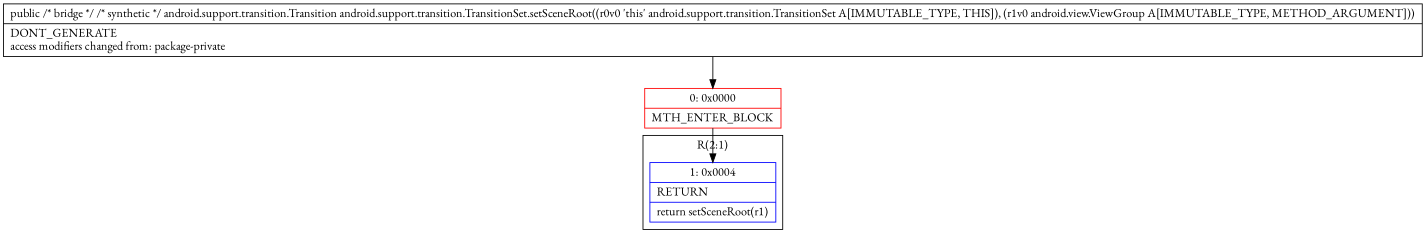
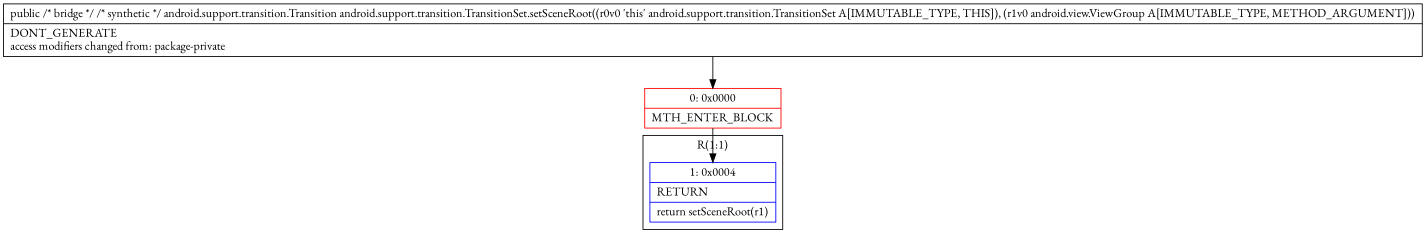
cluster "R(2:1)": label "R(2:1)" -> "R(1:1)"
